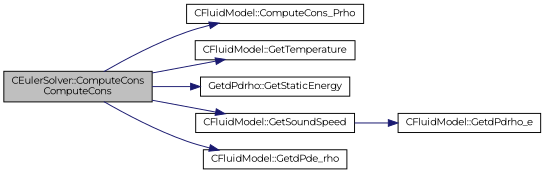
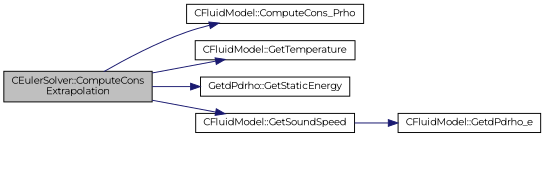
node "CEulerSolver::ComputeCons ComputeCons": label "CEulerSolver::ComputeCons ComputeCons" -> "CEulerSolver::ComputeCons Extrapolation"
node "CFluidModel::GetdPde_rho": removed
